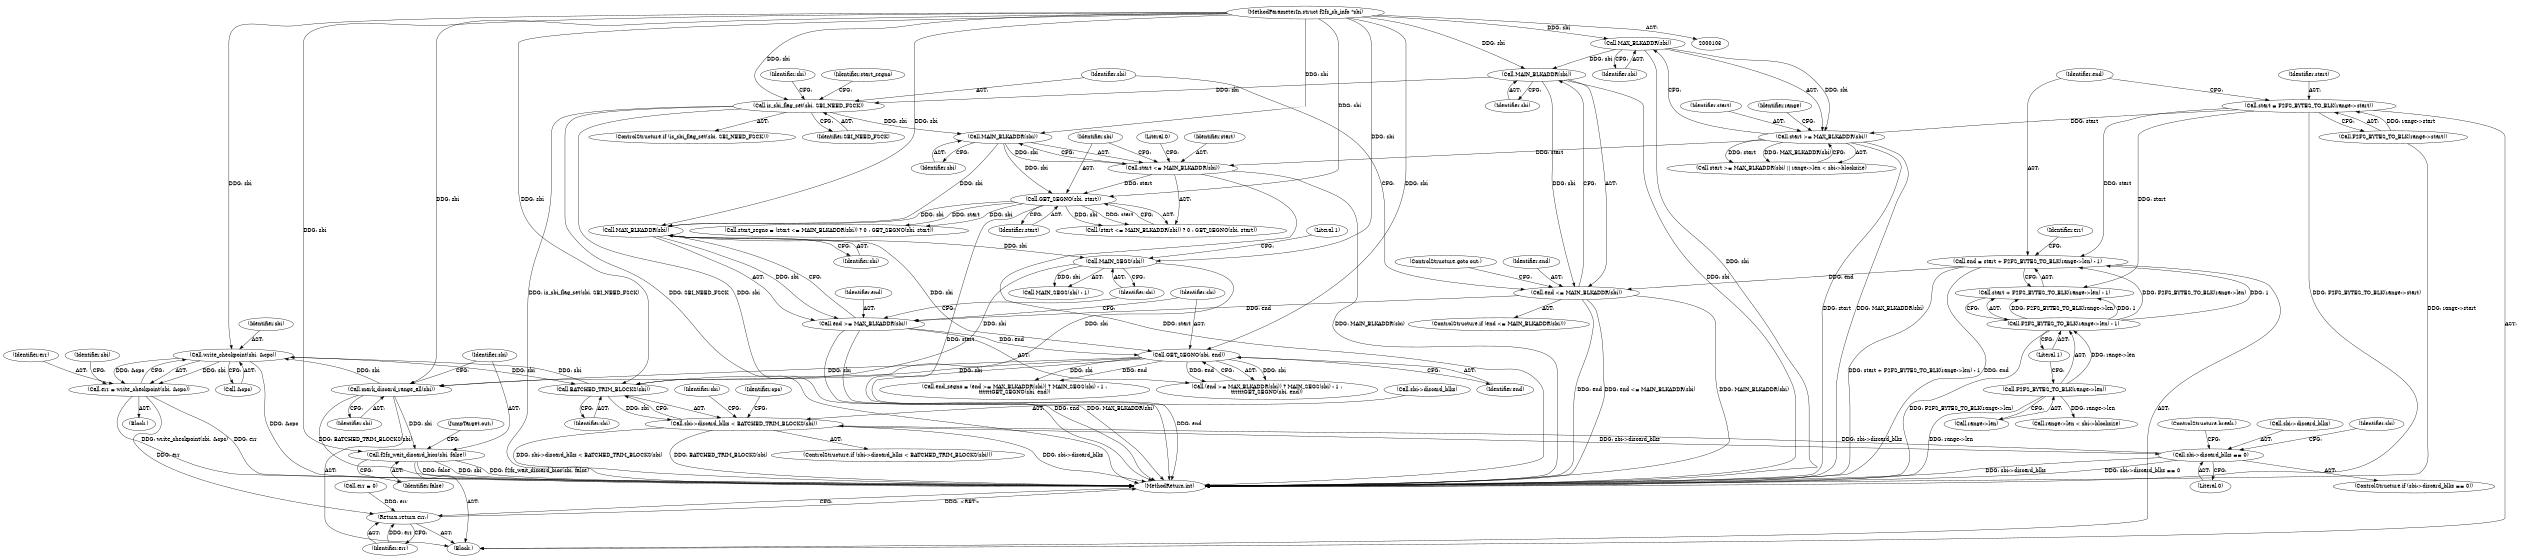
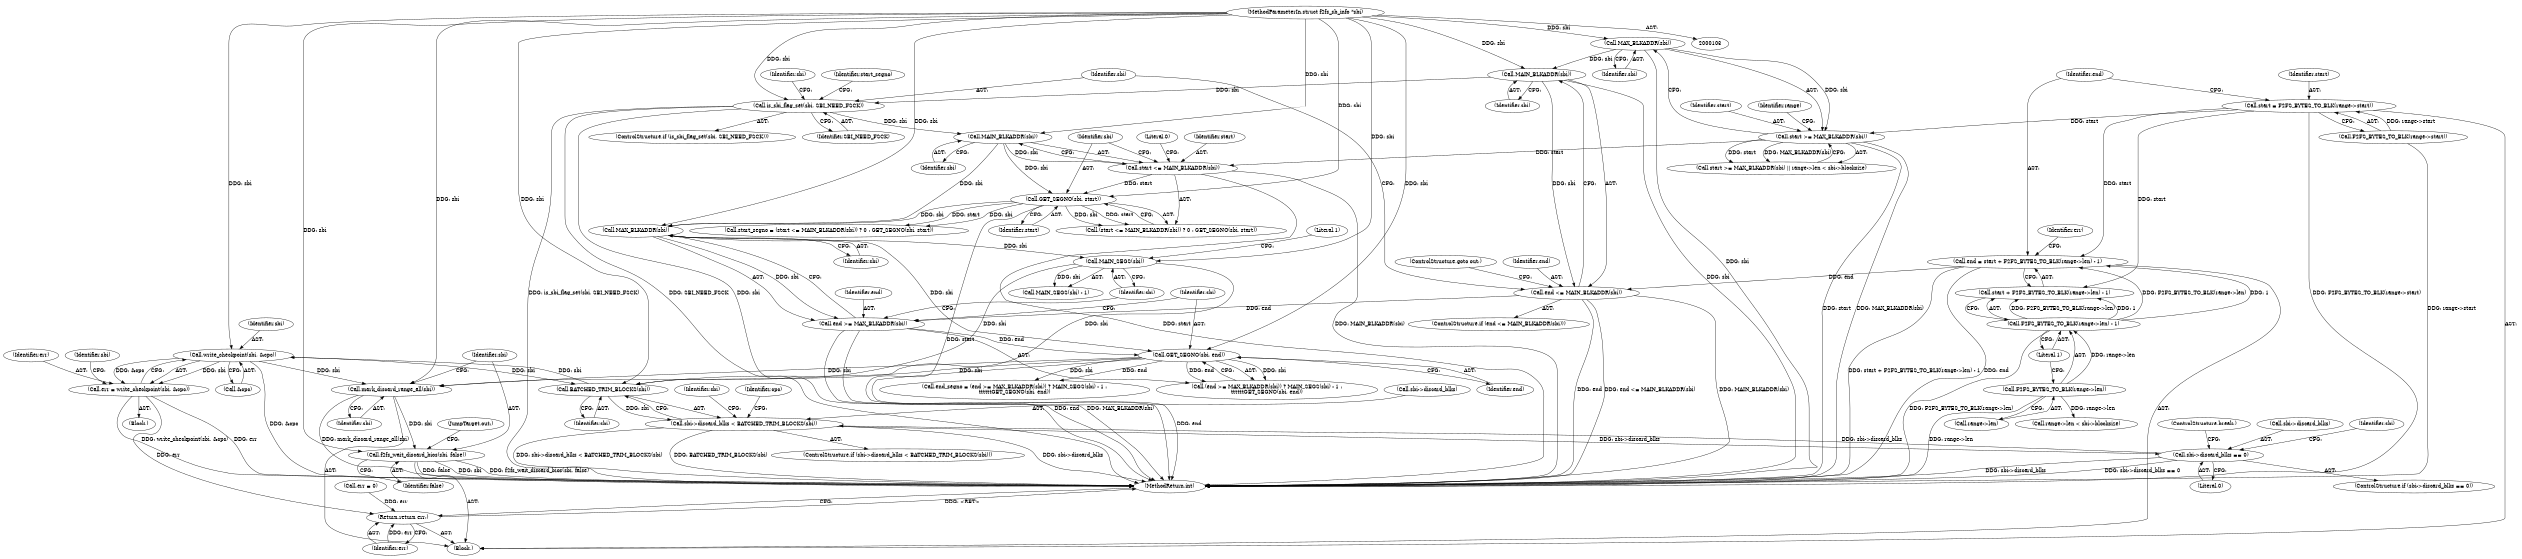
edge "(Call,mark_discard_range_all(sbi))" -> "(Call,write_checkpoint(sbi, &cpc))": reversed
edge "(Call,mark_discard_range_all(sbi))" -> "(MethodReturn,int)": label "DDG: BATCHED_TRIM_BLOCKS(sbi)" -> "DDG: mark_discard_range_all(sbi)"
